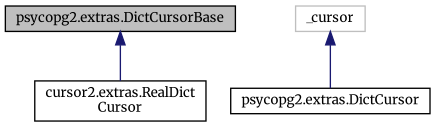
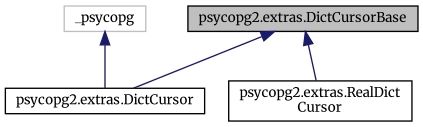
node "_cursor": label "_cursor" -> "_psycopg"
edge "psycopg2.extras.DictCursor" -> "psycopg2.extras.DictCursorBase": added
node "cursor2.extras.RealDict Cursor": label "cursor2.extras.RealDict Cursor" -> "psycopg2.extras.RealDict Cursor"
